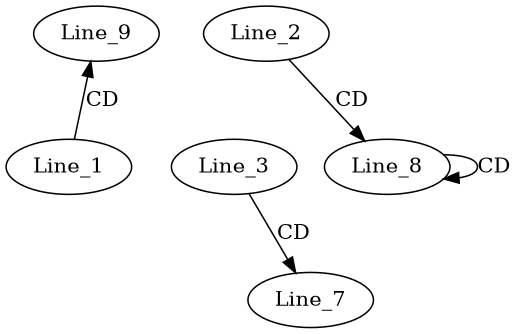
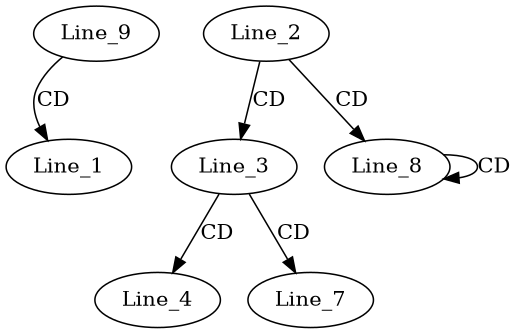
edge "Line_2" -> "Line_3": added, label "CD"
edge "Line_1" -> "Line_9": reversed
node "Line_4": added
